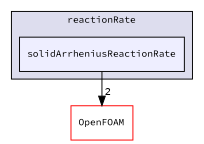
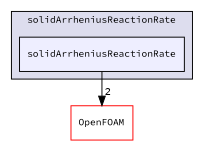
cluster "reactionRate": label "reactionRate" -> "solidArrheniusReactionRate"
